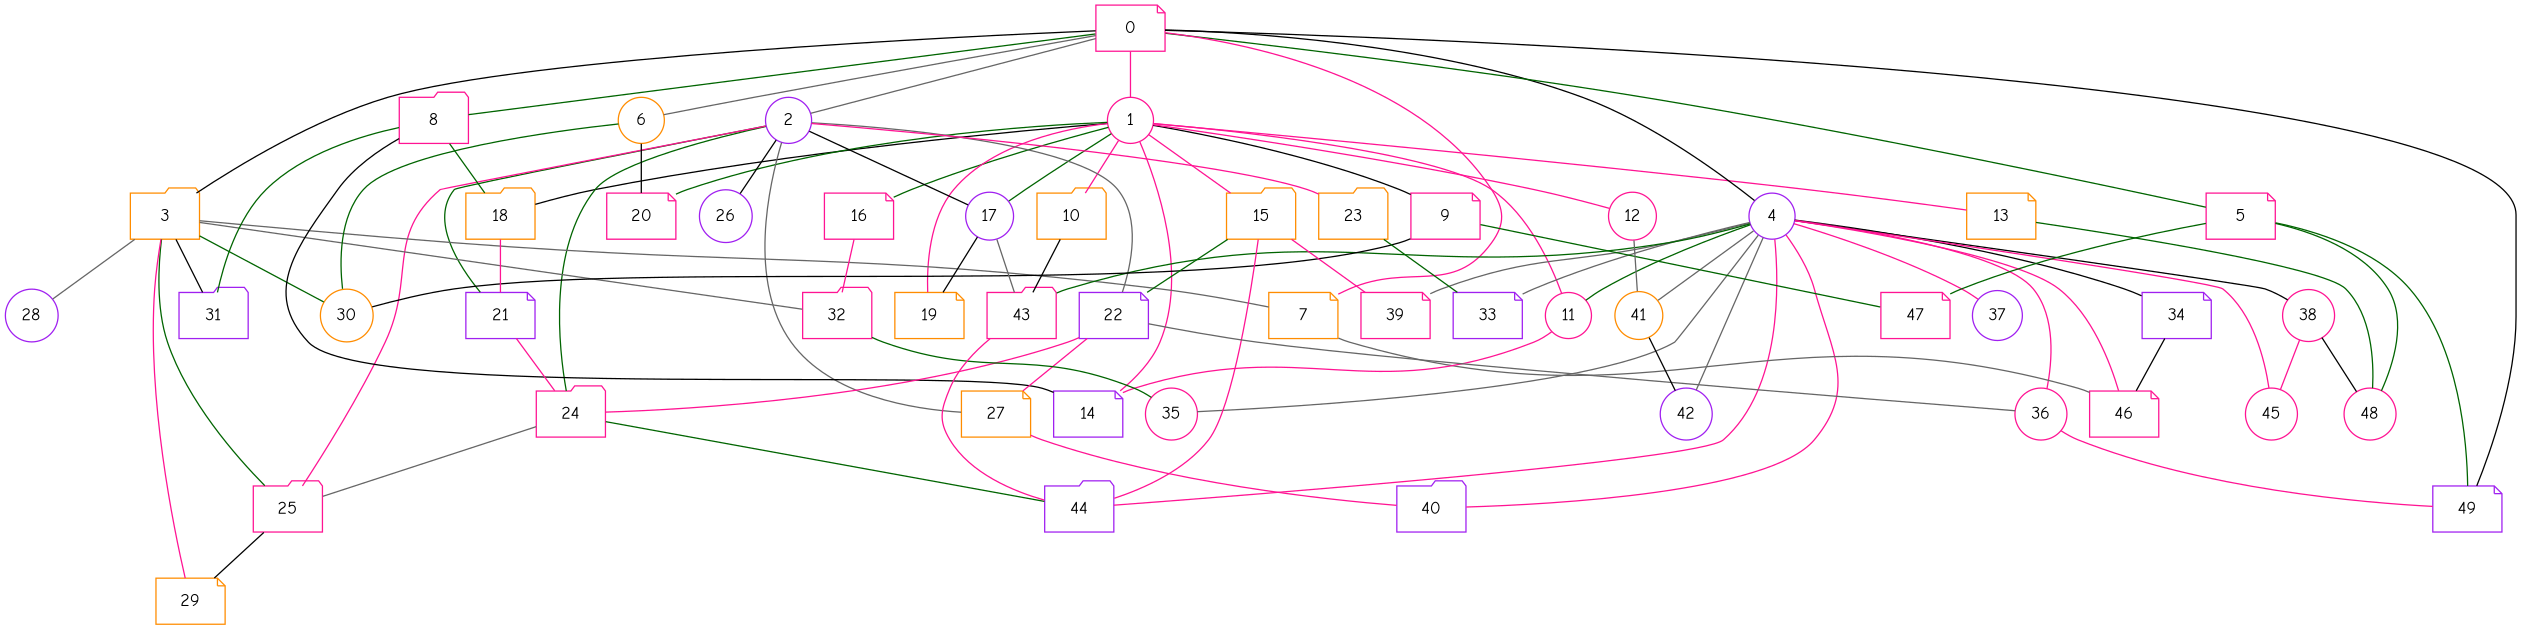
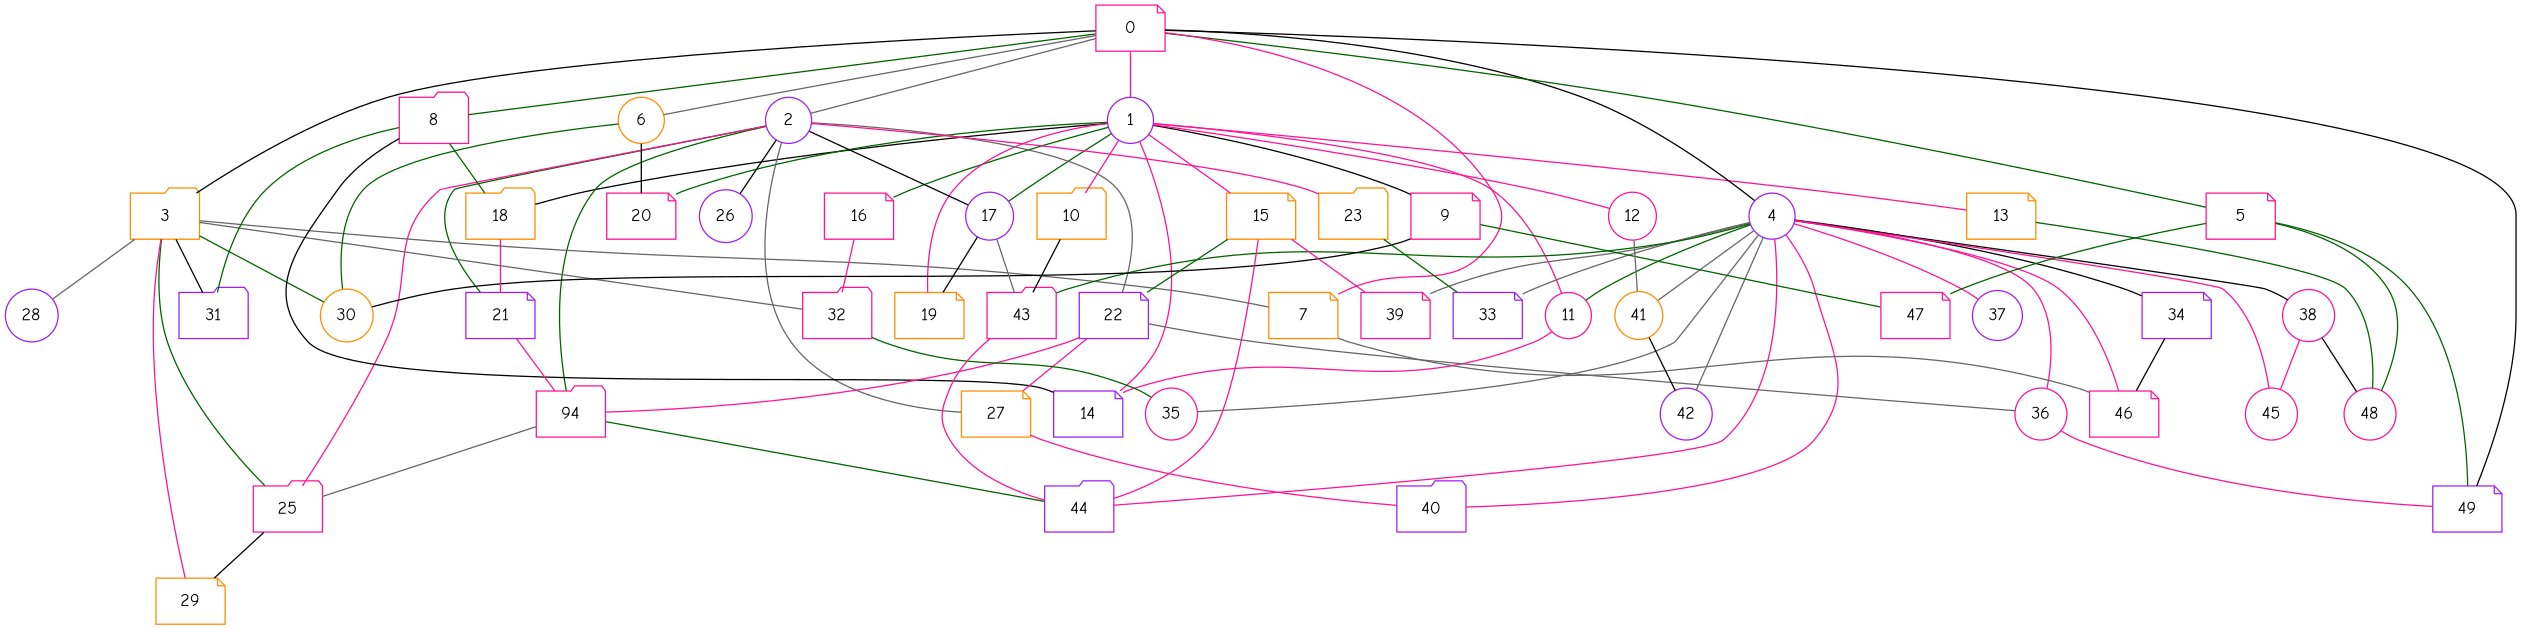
node "1": color deeppink -> purple
node "15": shape folder -> note
node "24": label "24" -> "94"
